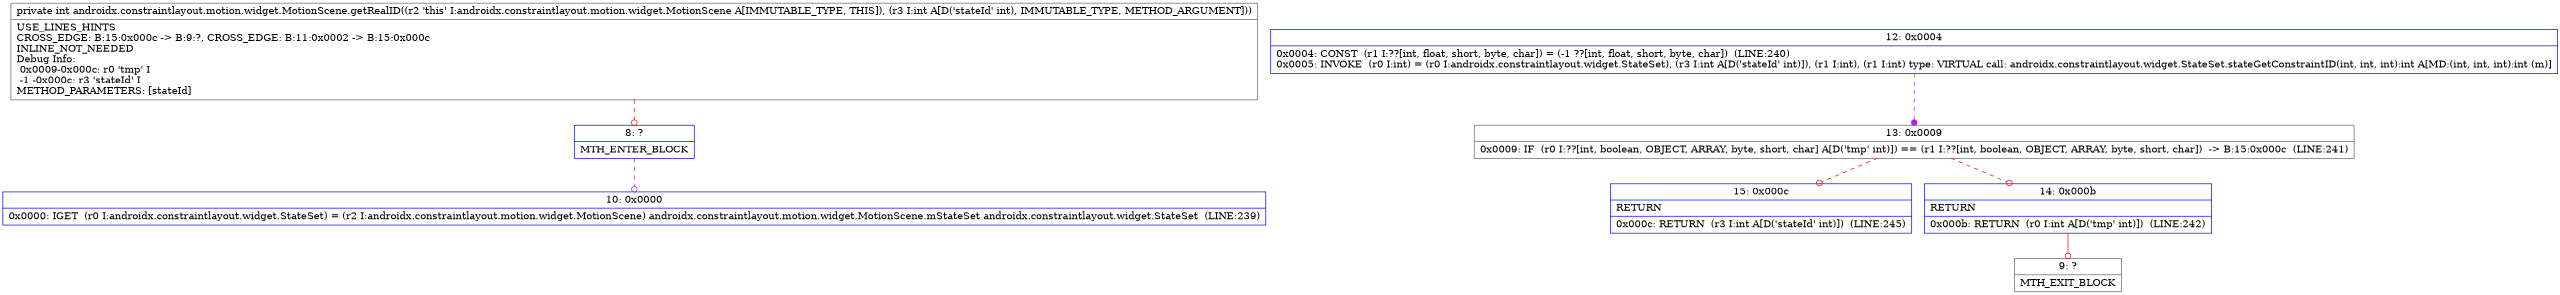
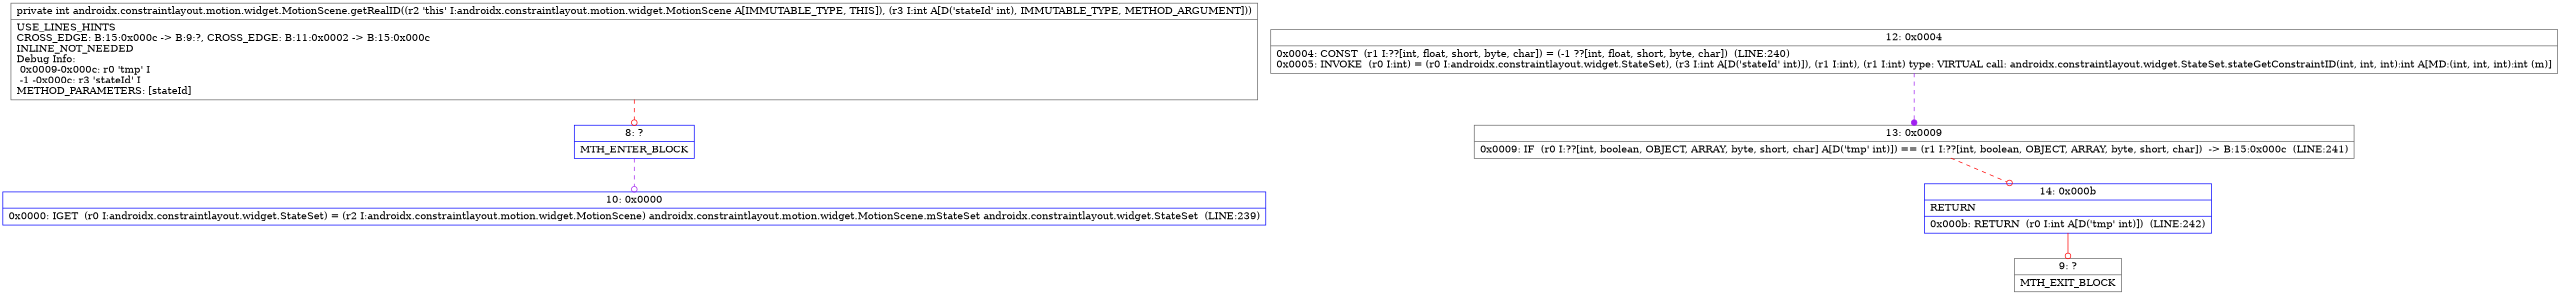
node "12: 0x0004": color blue -> gray40
node "15: 0x000c": removed
